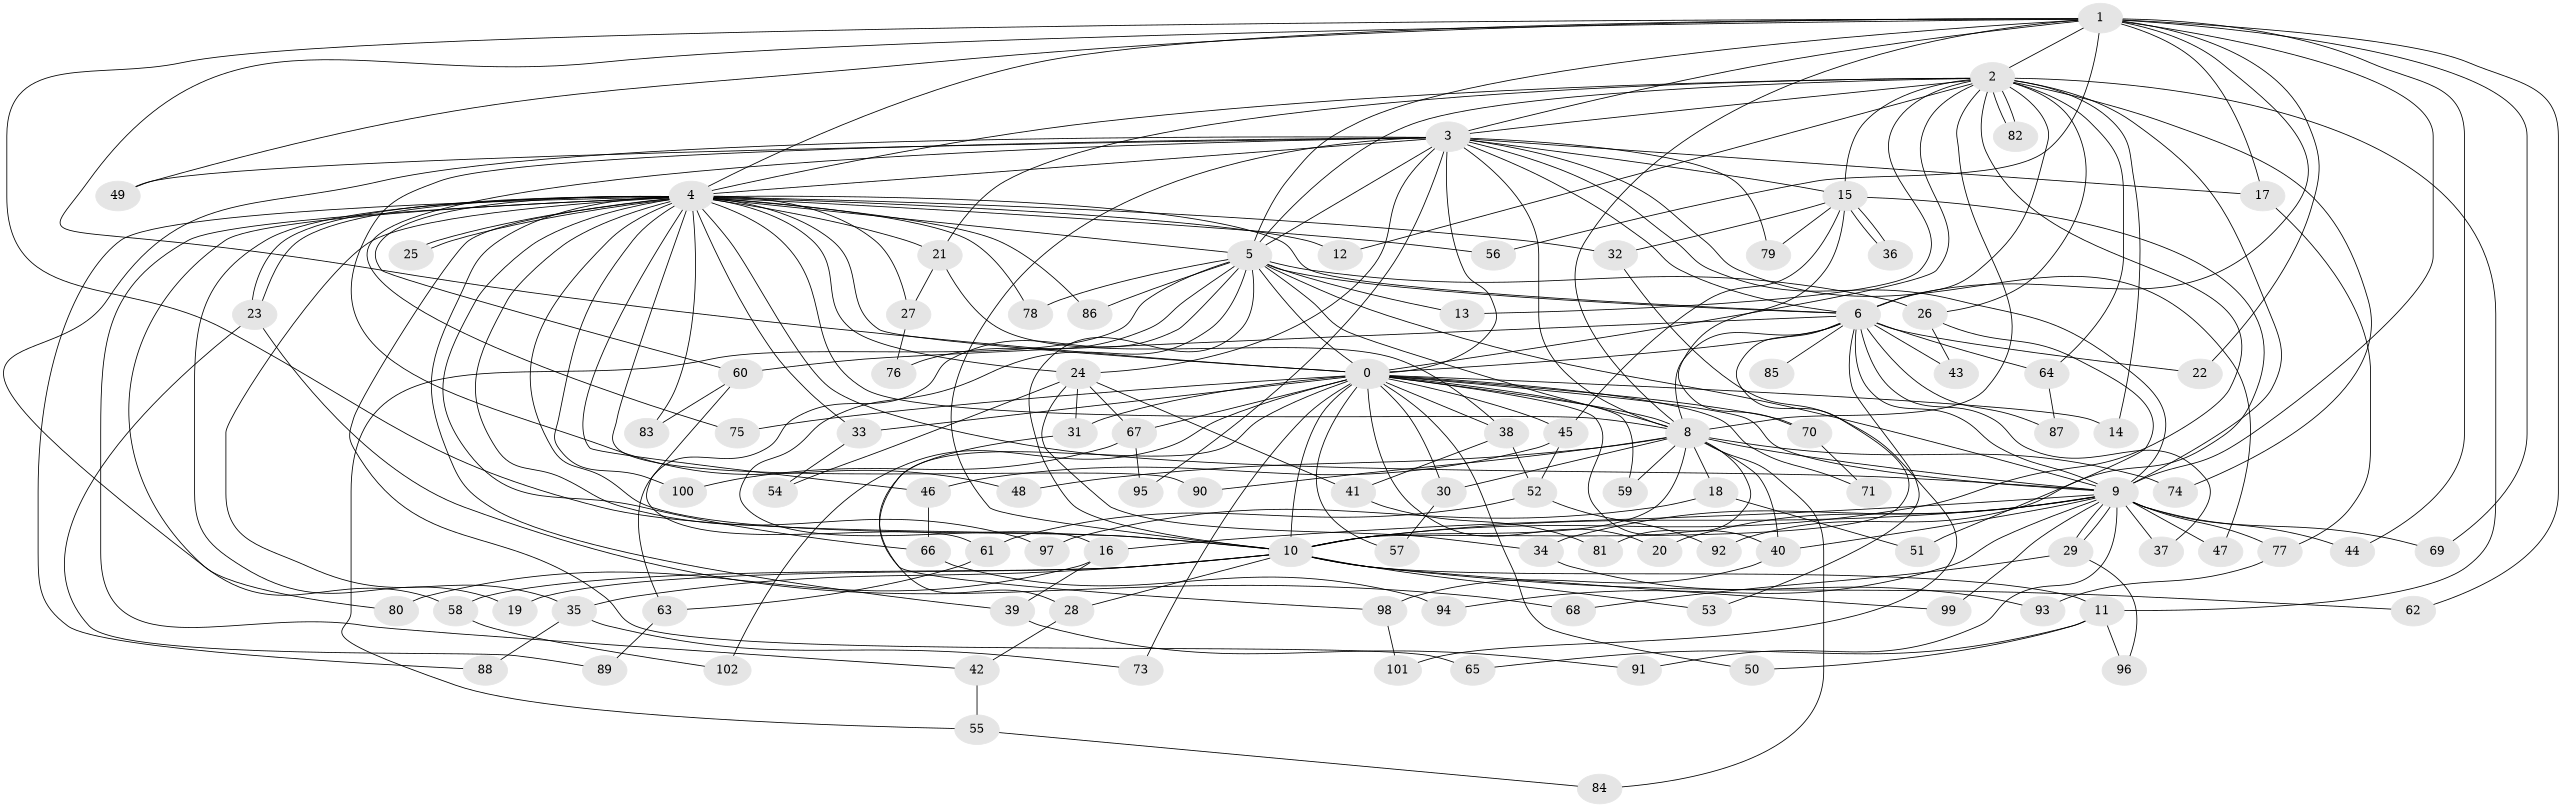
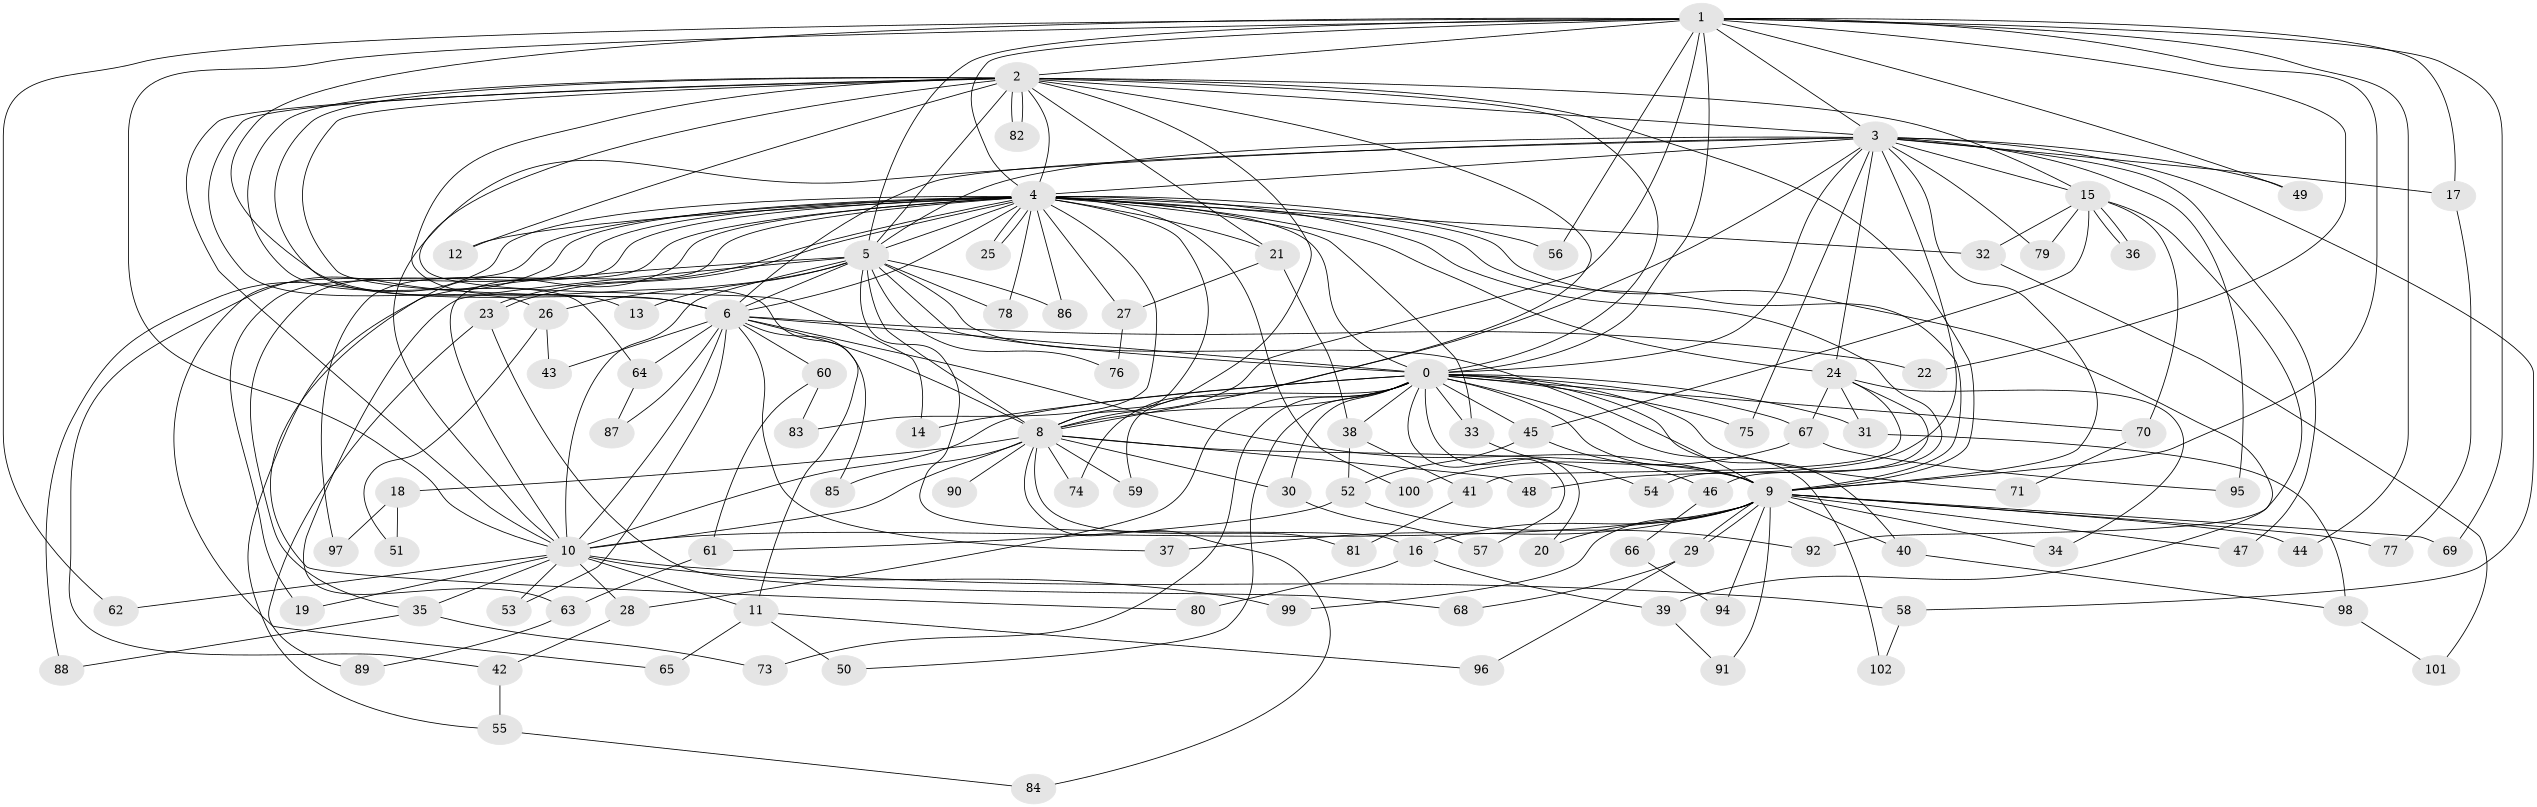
edge "4" -- "60": removed
edge "4" -- "90": removed
edge "4" -- "66": removed
edge "8" -- "40": now "8" -- "85"
node "93": removed
